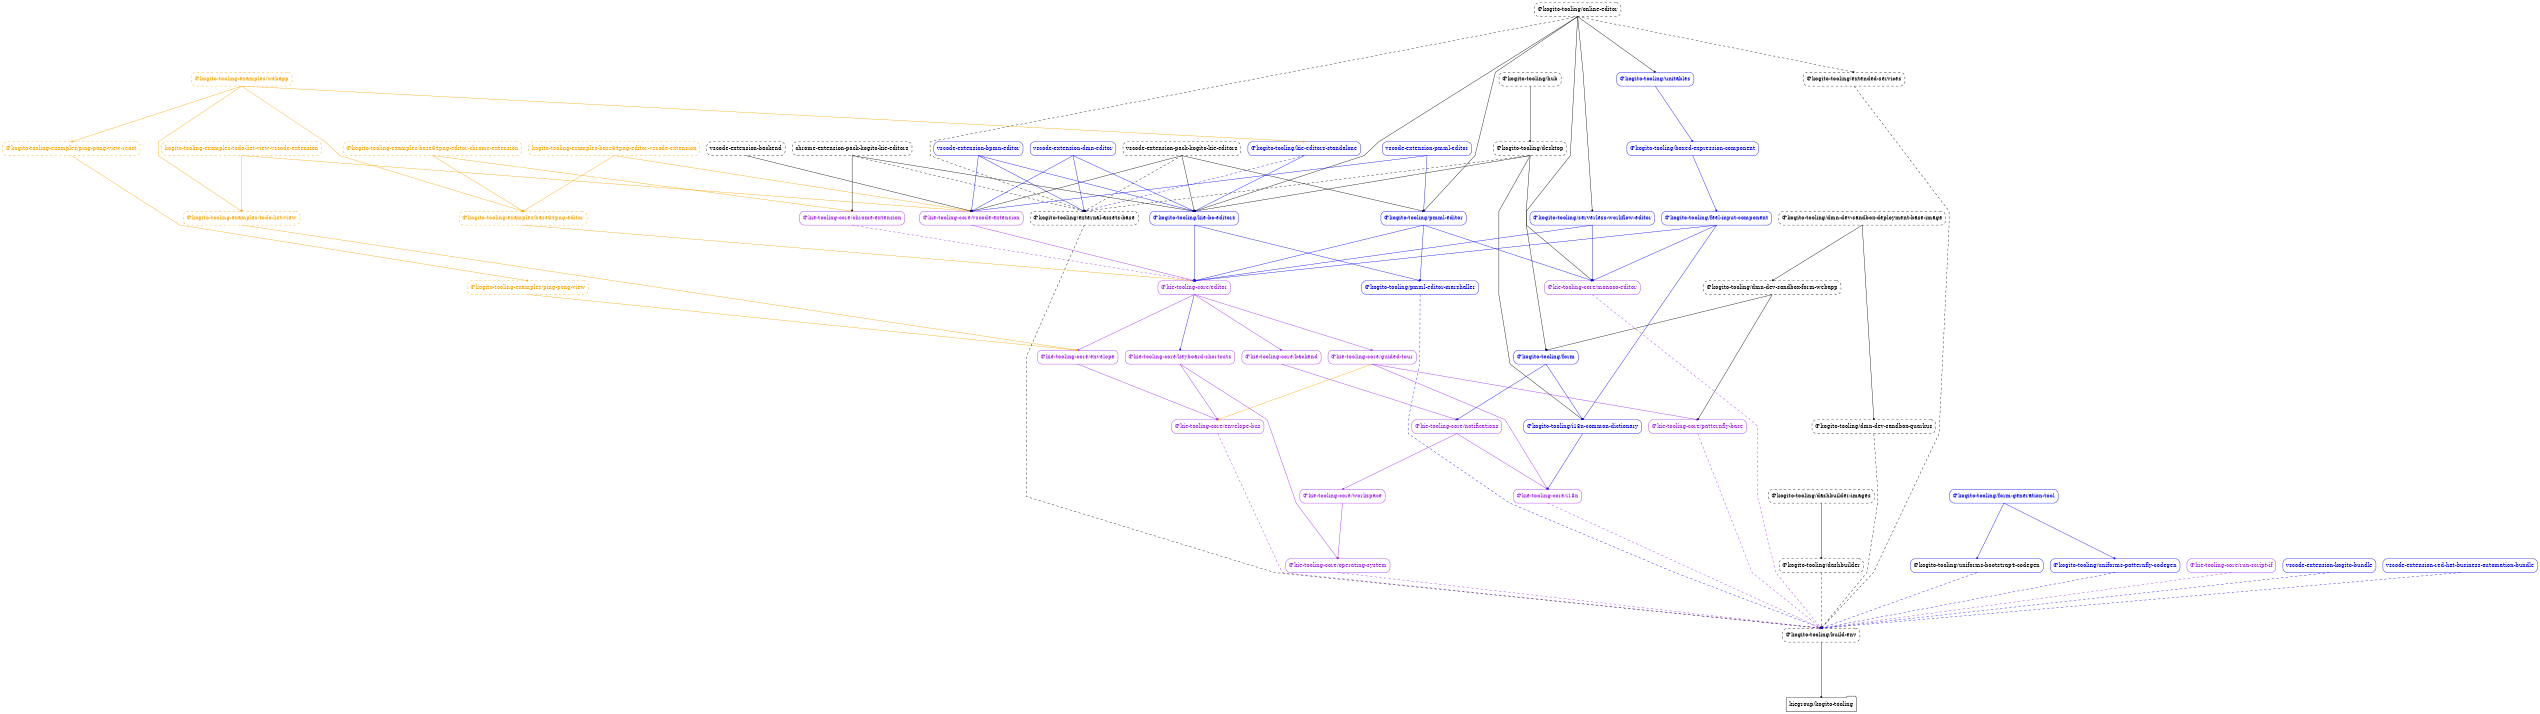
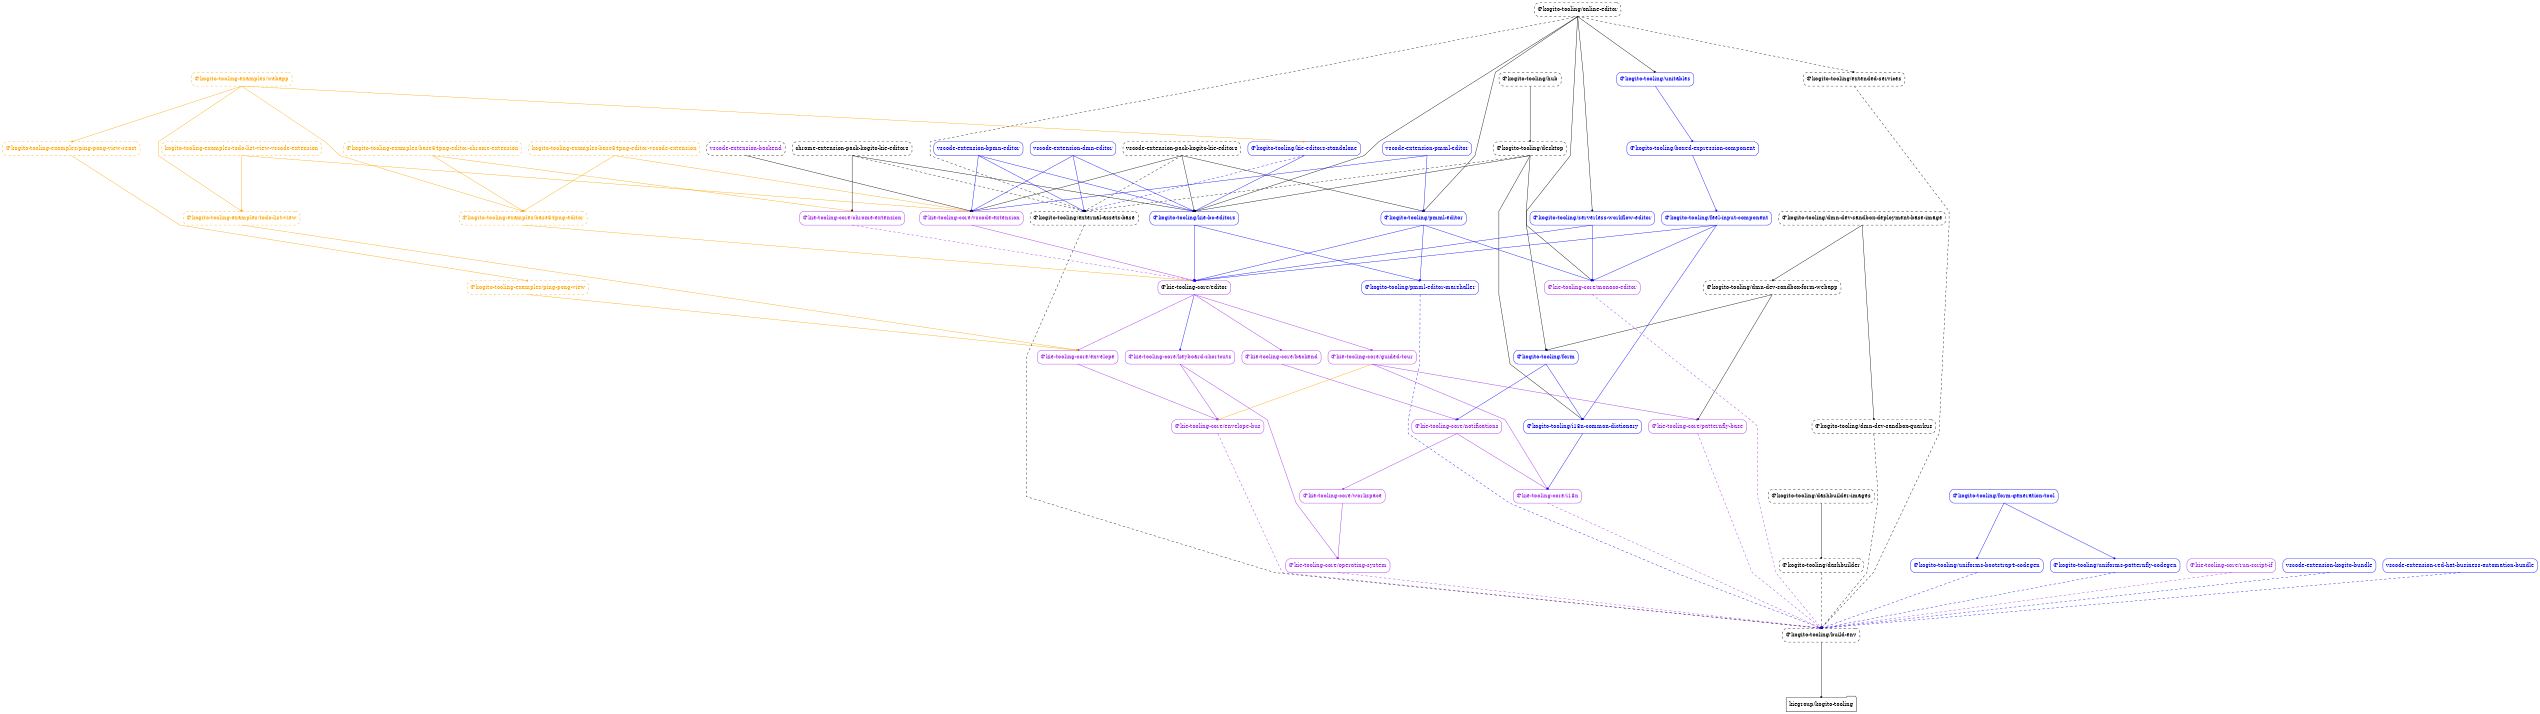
node "vscode-extension-backend": fontcolor black -> purple
node "@kie-tooling-core/editor": fontcolor purple -> black
node "@kogito-tooling/uniforms-bootstrap4-codegen": fontcolor black -> blue
